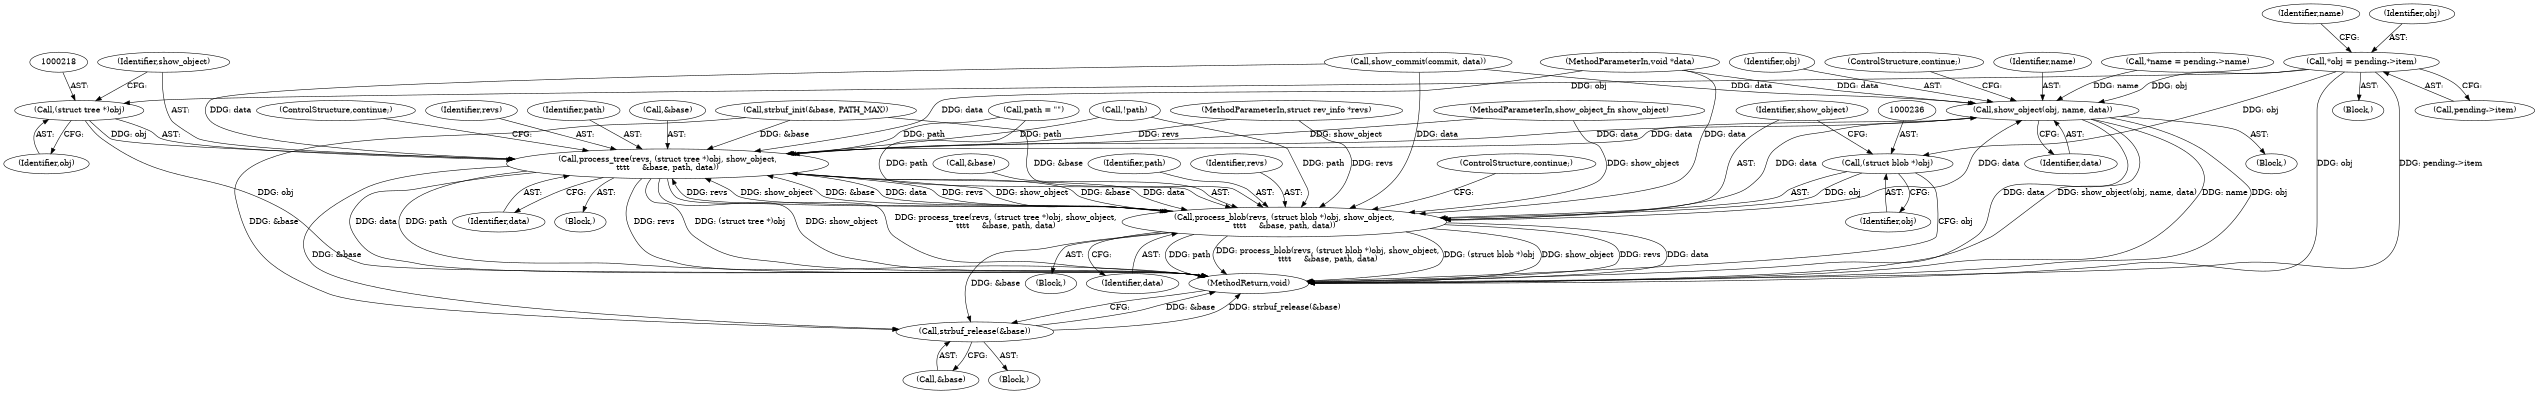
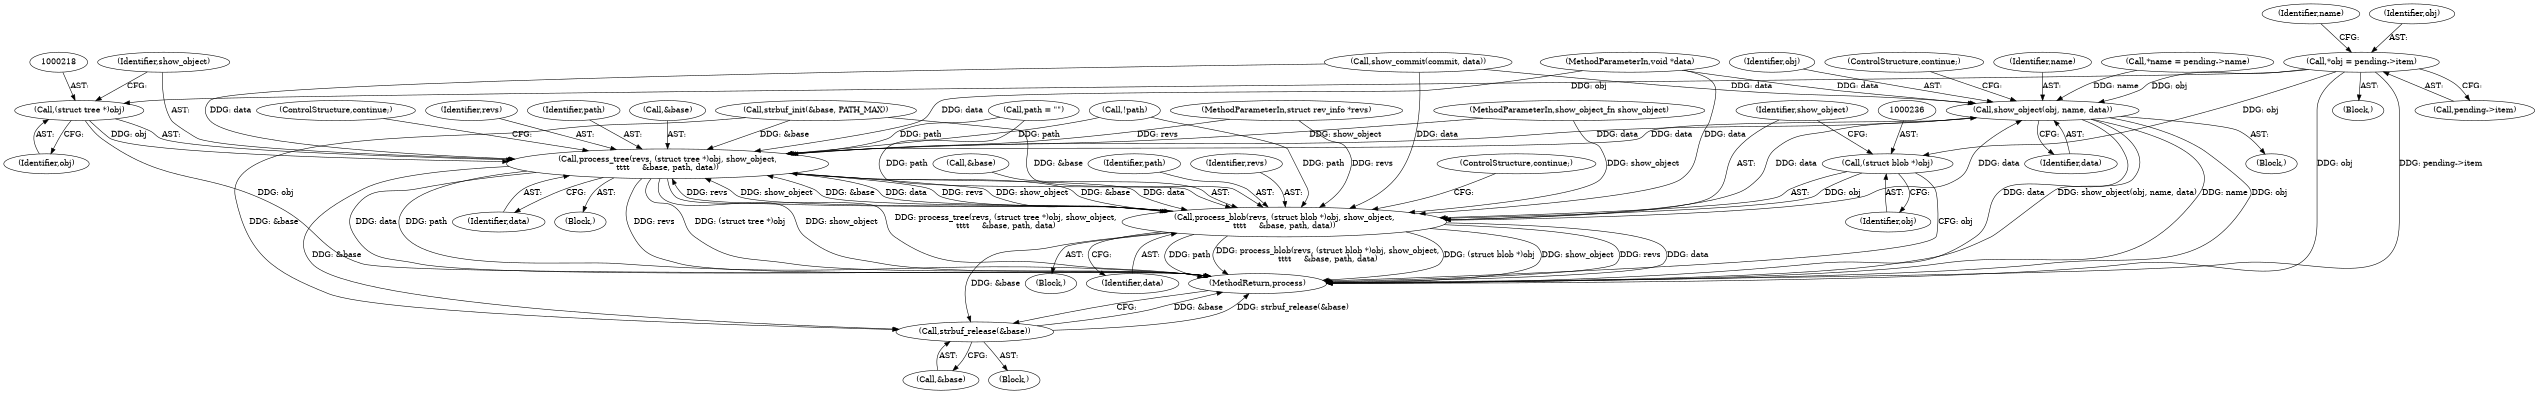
node "(MethodReturn,void)": label "(MethodReturn,void)" -> "(MethodReturn,process)"
